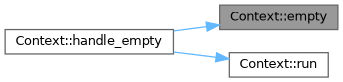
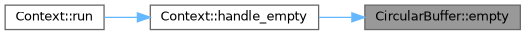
node "Context::empty": label "Context::empty" -> "CircularBuffer::empty"
edge "Context::handle_empty" -> "Context::run": reversed
